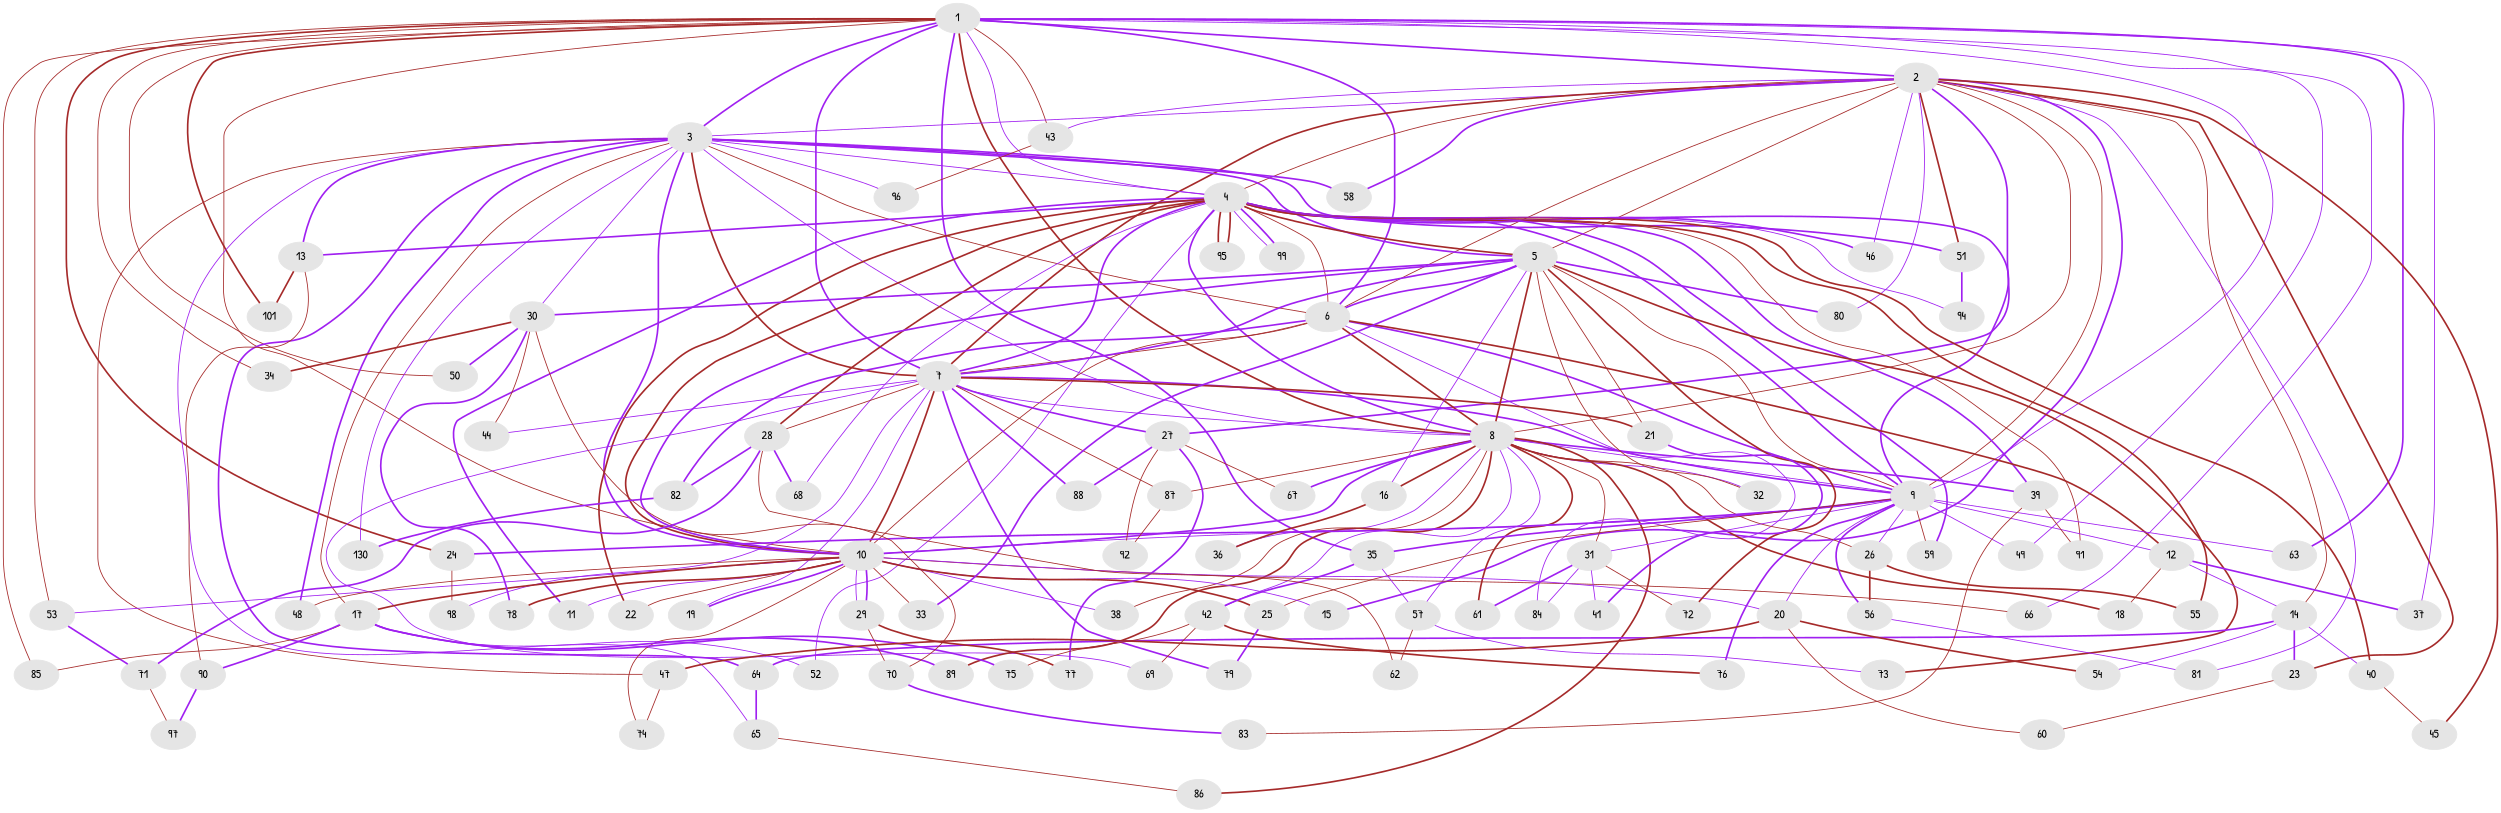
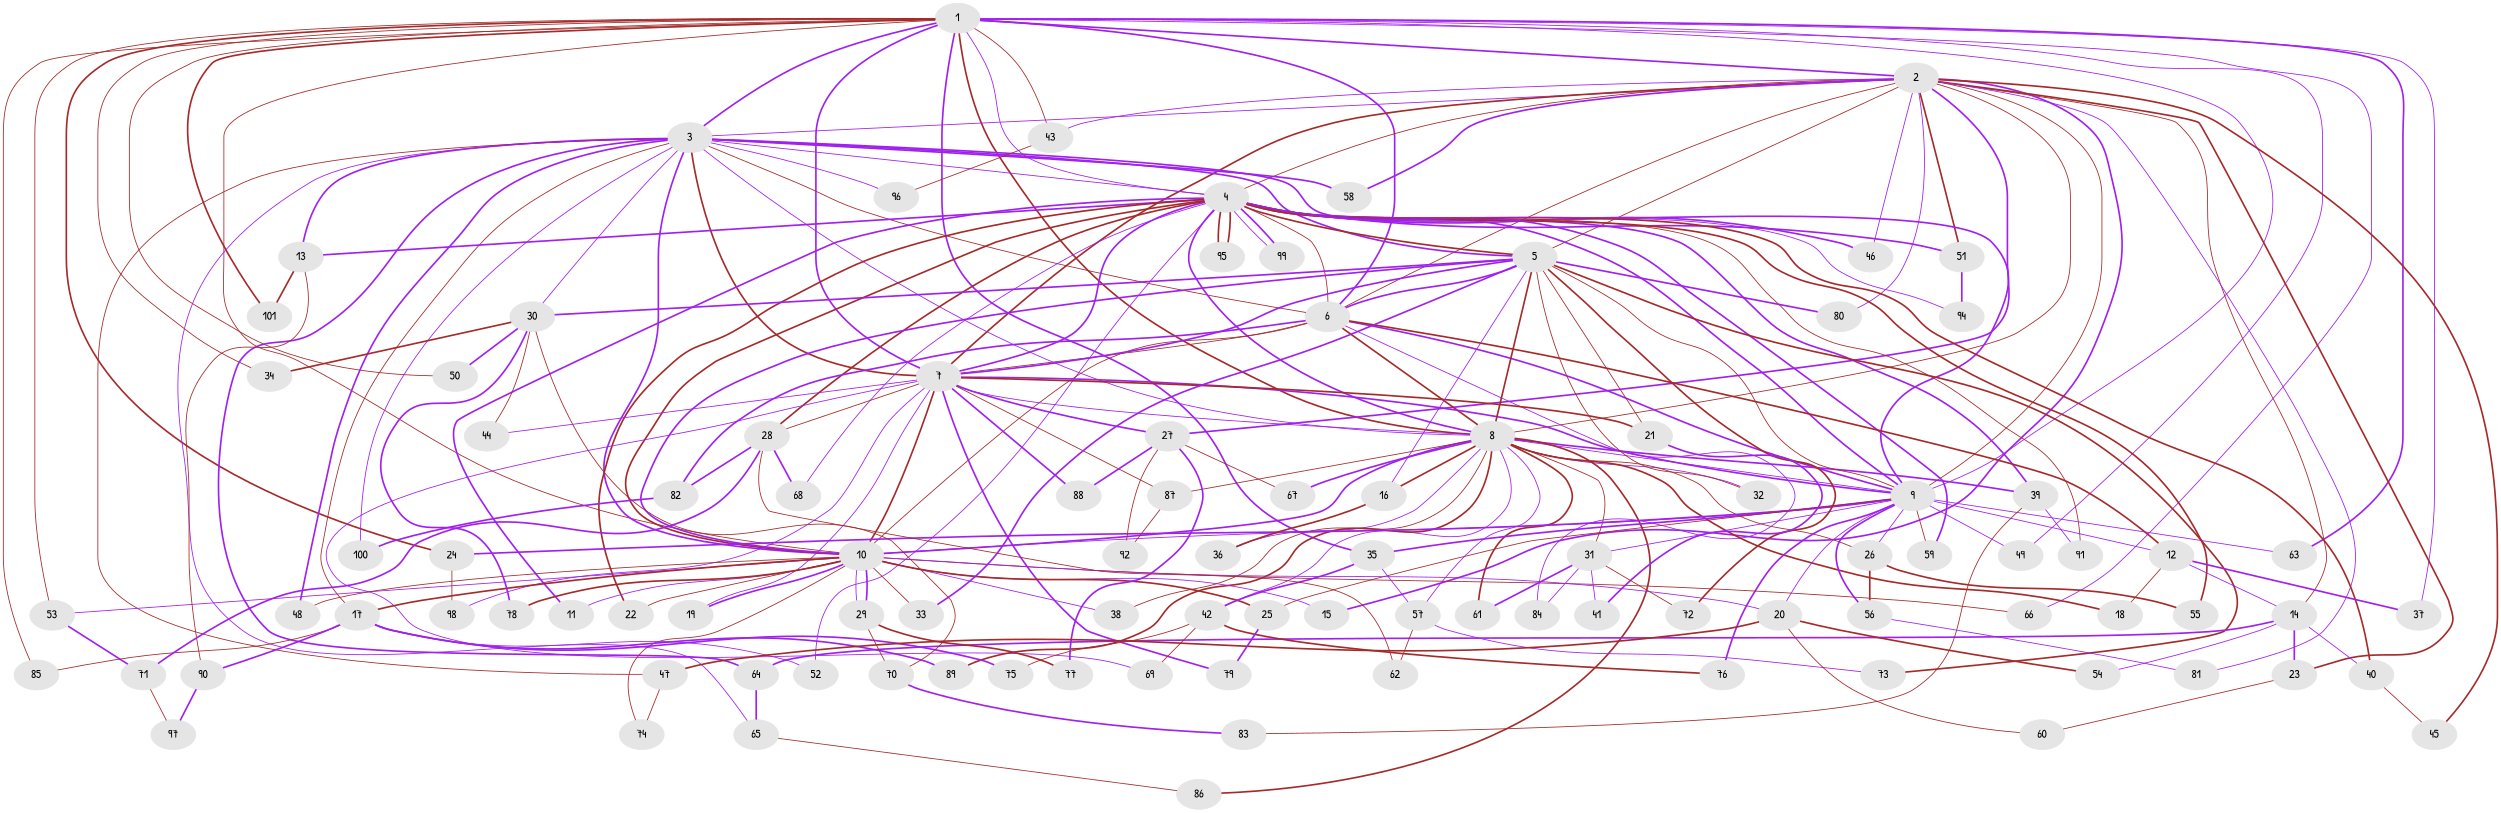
edge "39" -- "91": color brown -> purple
node "130": label "130" -> "100"
